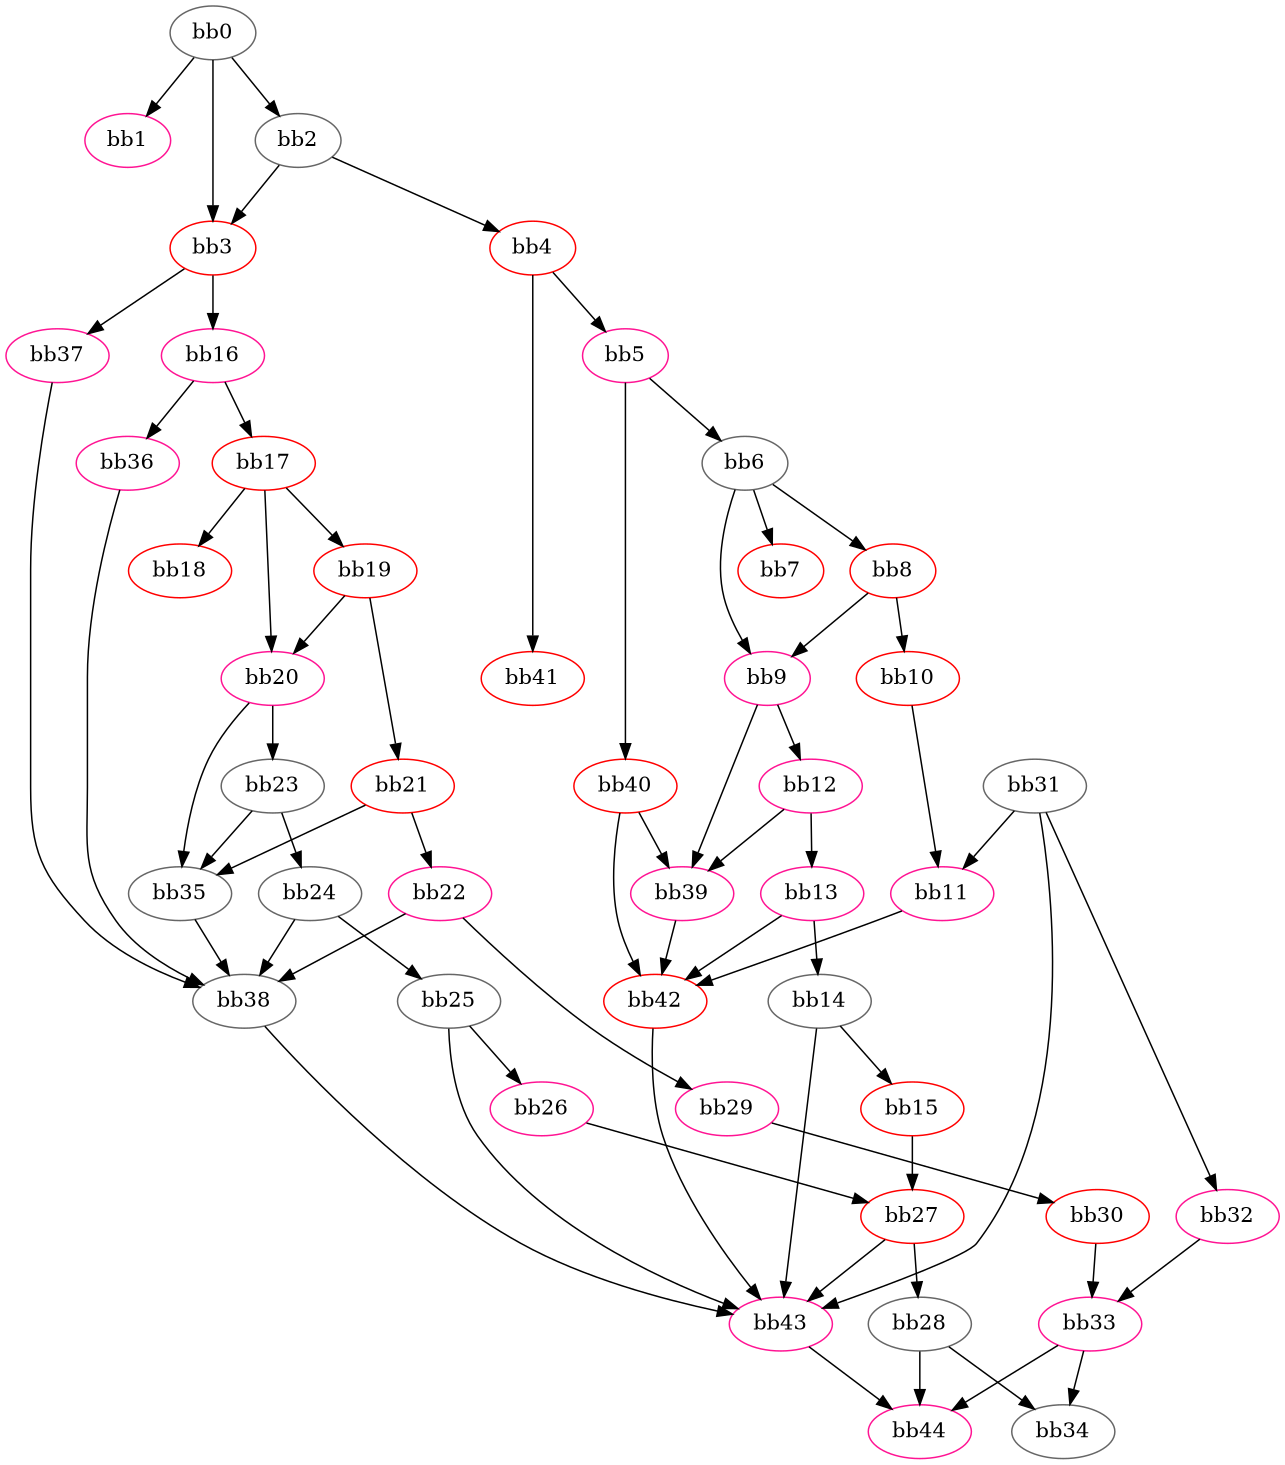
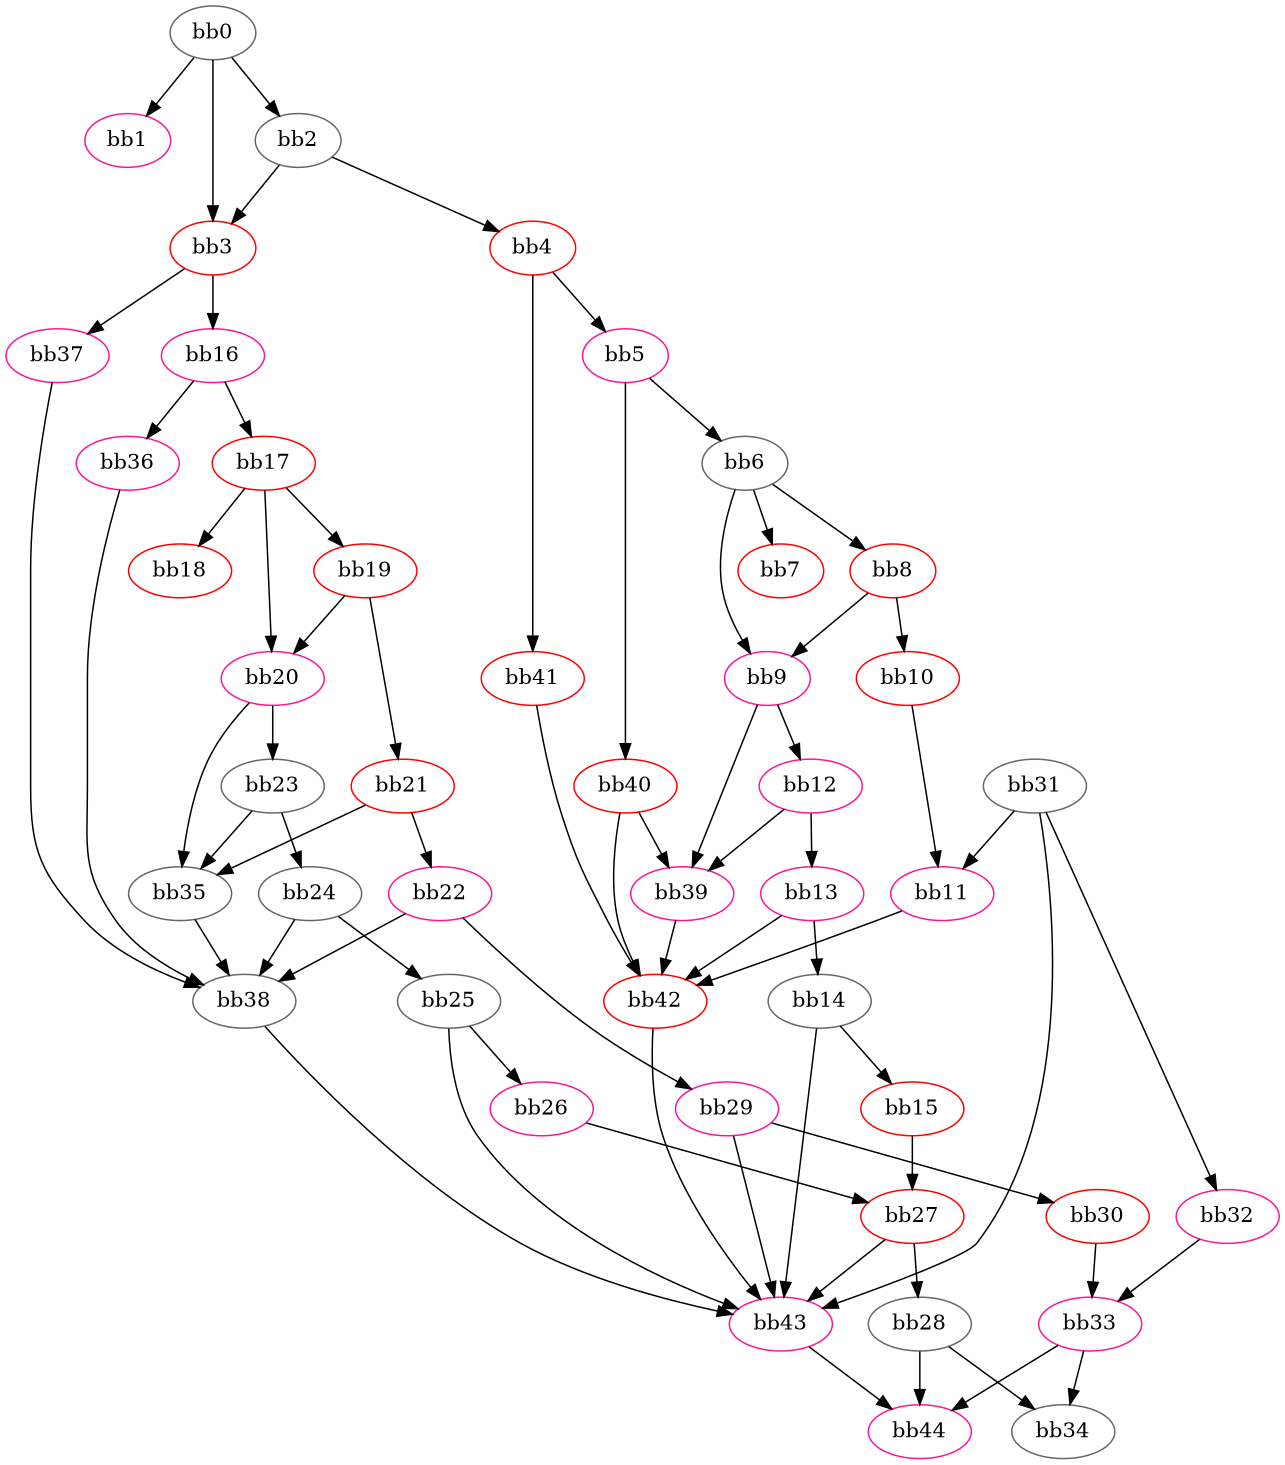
edge "bb41" -> "bb42": added
edge "bb29" -> "bb43": added
